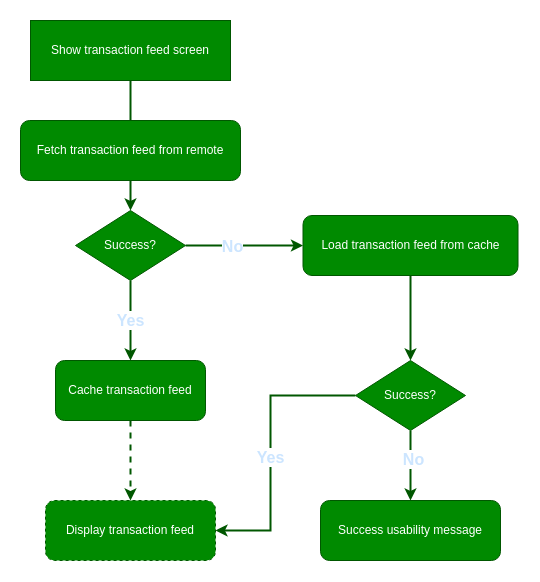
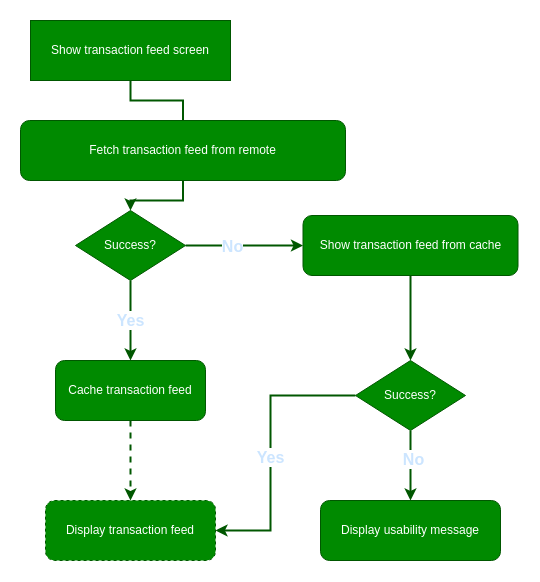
node "Fetch transaction feed from remote": size 220x60 -> 325x60
node "Load transaction feed from cache": label "Load transaction feed from cache" -> "Show transaction feed from cache"
node "Success usability message": label "Success usability message" -> "Display usability message"
